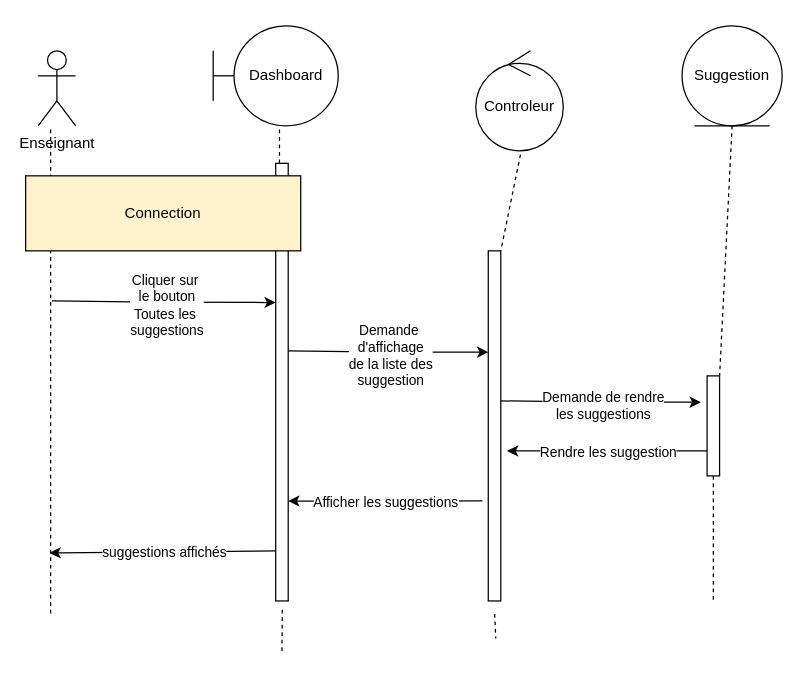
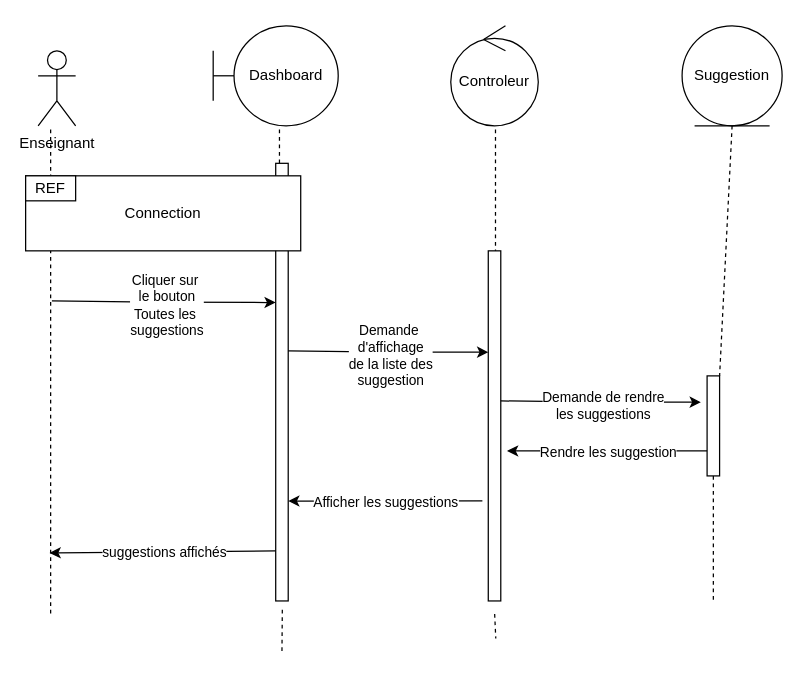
node "Controleur": moved (519, 101) -> (494, 76)
node "REF": added
node "Connection": fillcolor #fff2cc -> #ffffff
